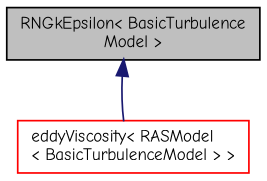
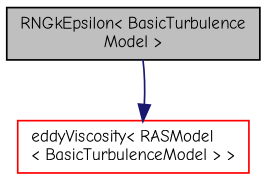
edge "eddyViscosity< RASModel < BasicTurbulenceModel > >" -> "RNGkEpsilon< BasicTurbulence Model >": reversed
